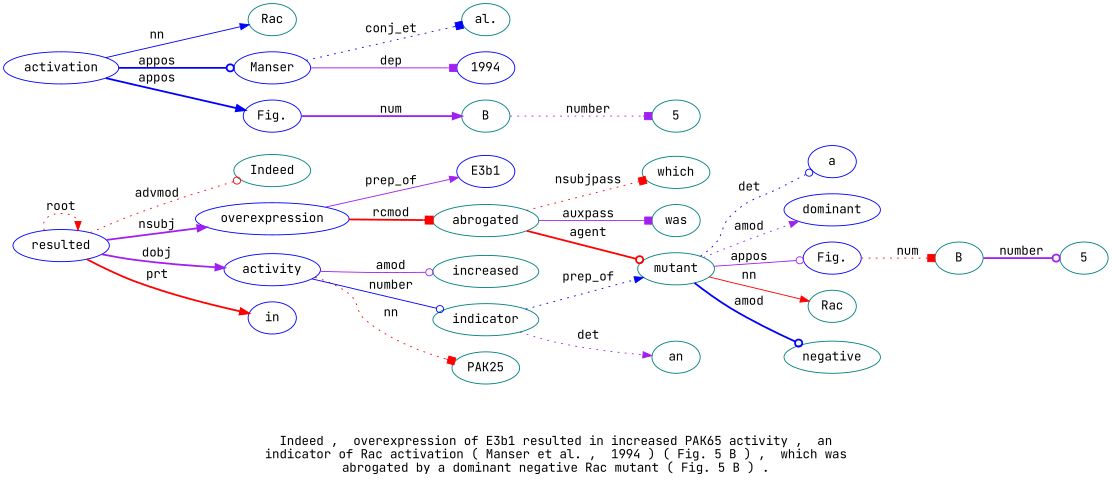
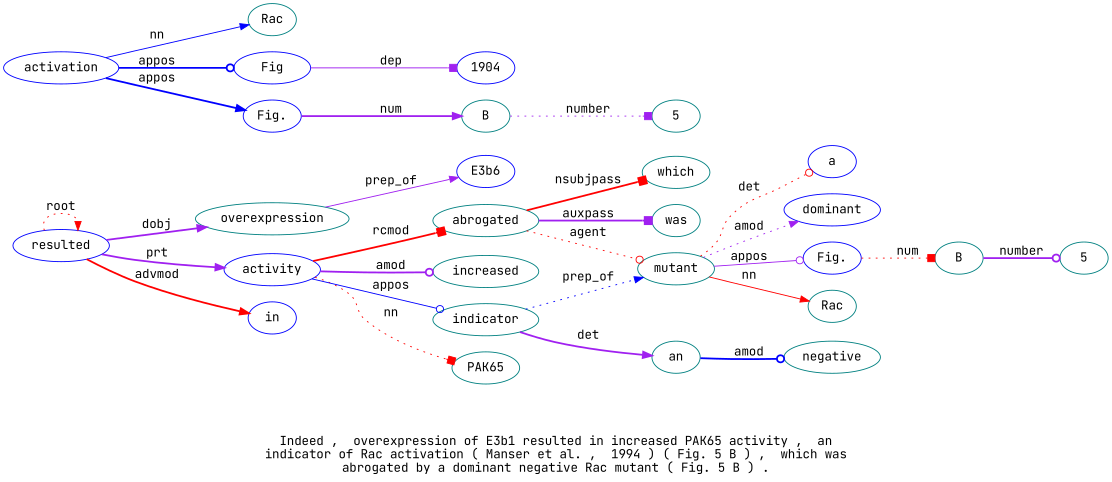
node "al.": removed
node "Manser": label "Manser" -> "Fig"
node "1994": label "1994" -> "1904"
node "Indeed": removed
node "E3b1": label "E3b1" -> "E3b6"
edge "abrogated" -> "which": style dotted -> bold
edge "mutant" -> "a": color blue -> red
node "overexpression": color blue -> teal
edge "overexpression" -> "abrogated": now "activity" -> "abrogated"
edge "abrogated" -> "was": style solid -> bold
edge "resulted" -> "overexpression": label "nsubj" -> "dobj"
edge "abrogated" -> "mutant": style bold -> dotted
edge "resulted" -> "activity": label "dobj" -> "prt"
edge "activity" -> "increased": style solid -> bold
edge "resulted" -> "in": label "prt" -> "advmod"
edge "activity" -> "indicator": label "number" -> "appos"
edge "mutant" -> "negative": now "an" -> "negative"
edge "indicator" -> "an": style dotted -> bold
node "PAK25": label "PAK25" -> "PAK65"
